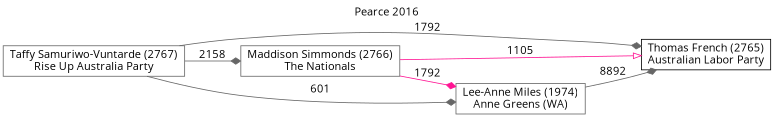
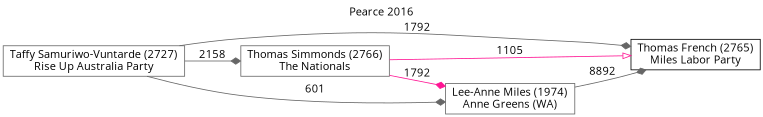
node "Thomas French (2765) Australian Labor Party": label "Thomas French (2765) Australian Labor Party" -> "Thomas French (2765) Miles Labor Party"
node "Taffy Samuriwo-Vuntarde (2767) Rise Up Australia Party": label "Taffy Samuriwo-Vuntarde (2767) Rise Up Australia Party" -> "Taffy Samuriwo-Vuntarde (2727) Rise Up Australia Party"
node "Maddison Simmonds (2766) The Nationals": label "Maddison Simmonds (2766) The Nationals" -> "Thomas Simmonds (2766) The Nationals"
